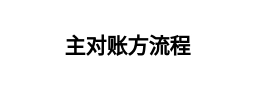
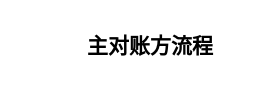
node "主对账方流程": moved (128, 46) -> (151, 46)
